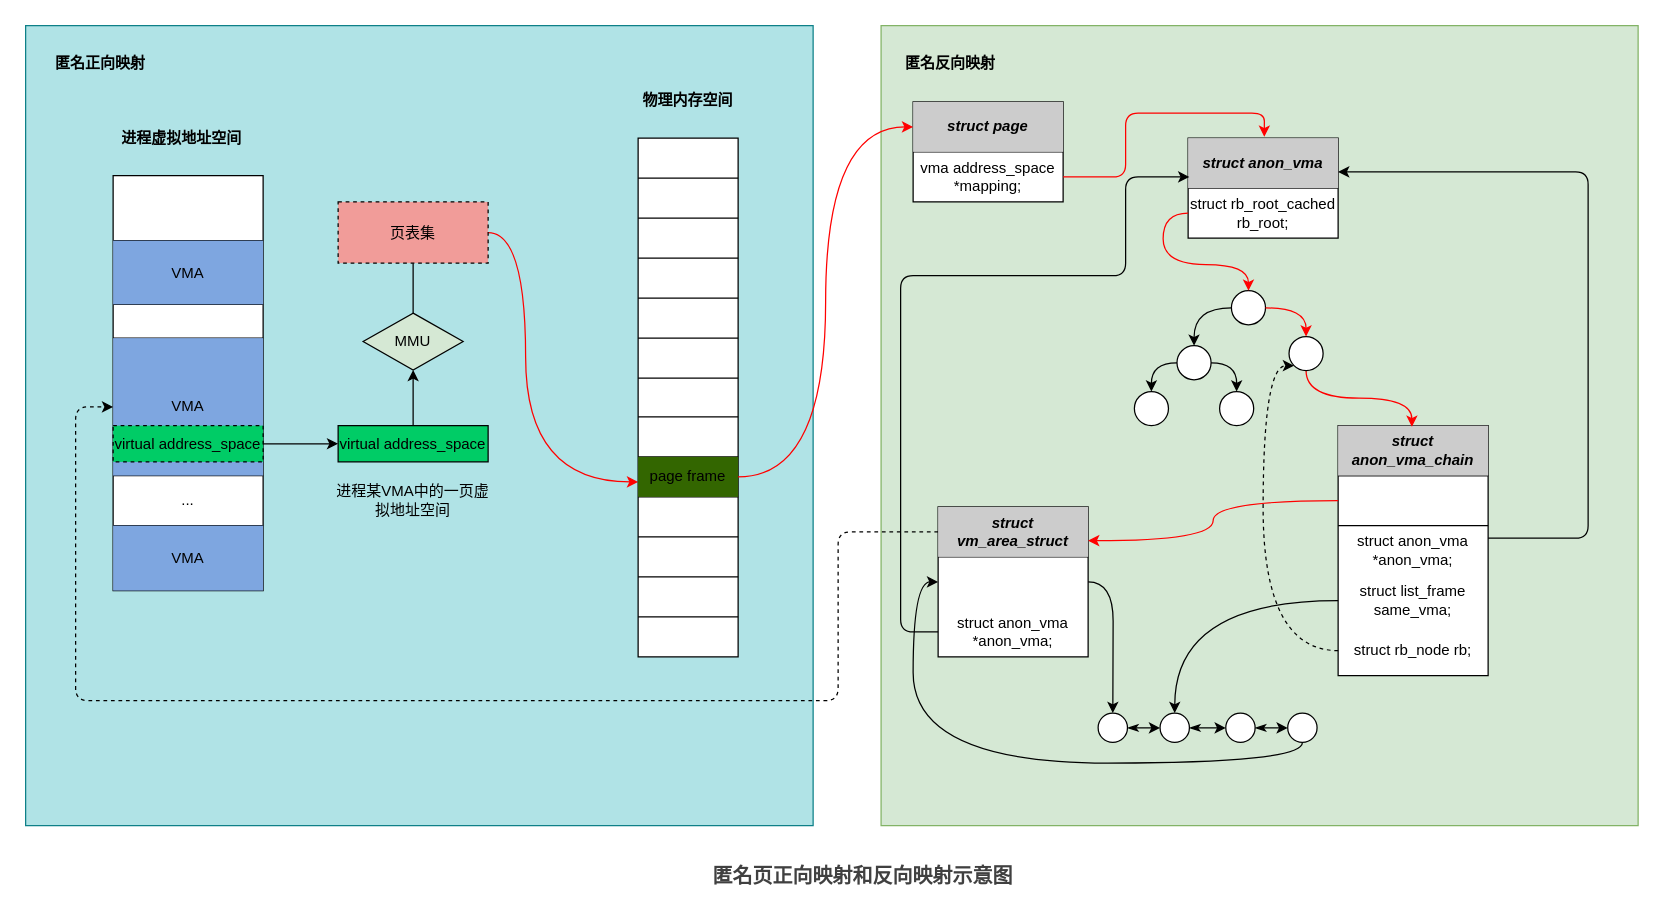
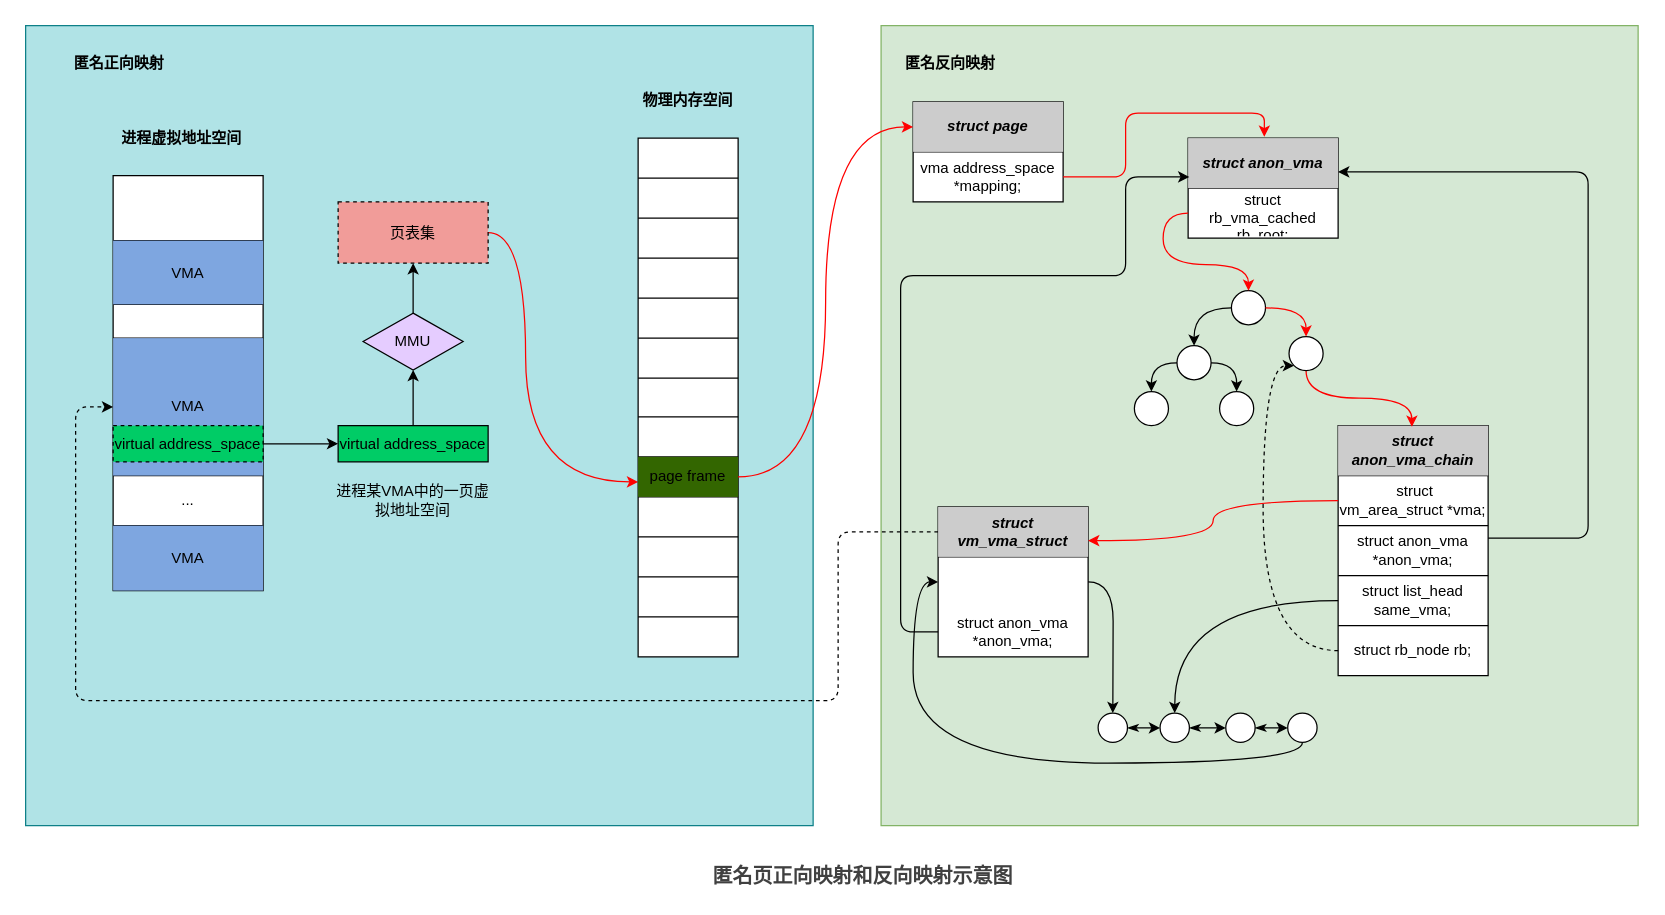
node "匿名正向映射": moved (101, 63) -> (119, 63)
node "struct rb_root_cached rb_root;": label "struct rb_root_cached rb_root;" -> "struct rb_vma_cached rb_root;"
edge "页表集" -- "MMU": arrowhead none -> classic
node "MMU": fillcolor #d5e8d4 -> #e5ccff
node "struct vm_area_struct *vma;": added
node "struct vm_area_struct": label "struct vm_area_struct" -> "struct vm_vma_struct"
node "struct list_frame same_vma;": label "struct list_frame same_vma;" -> "struct list_head same_vma;"
